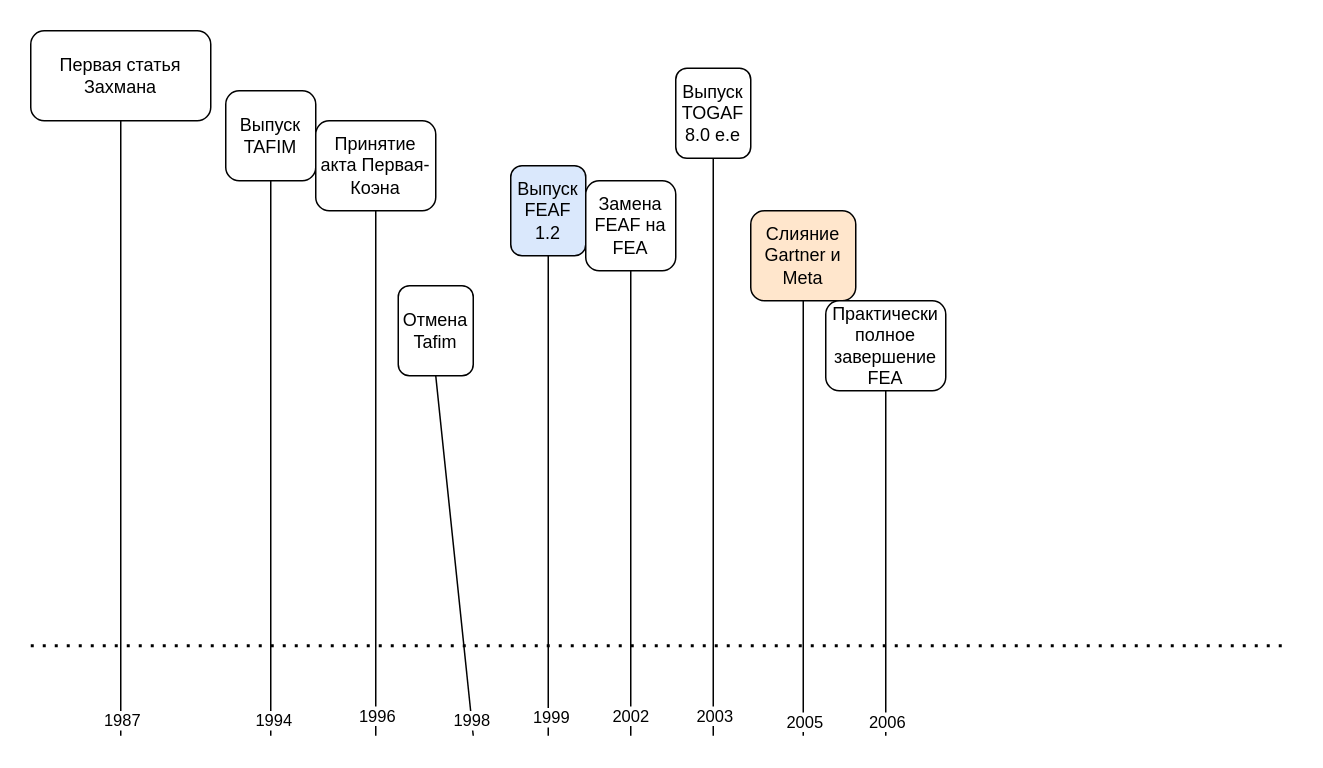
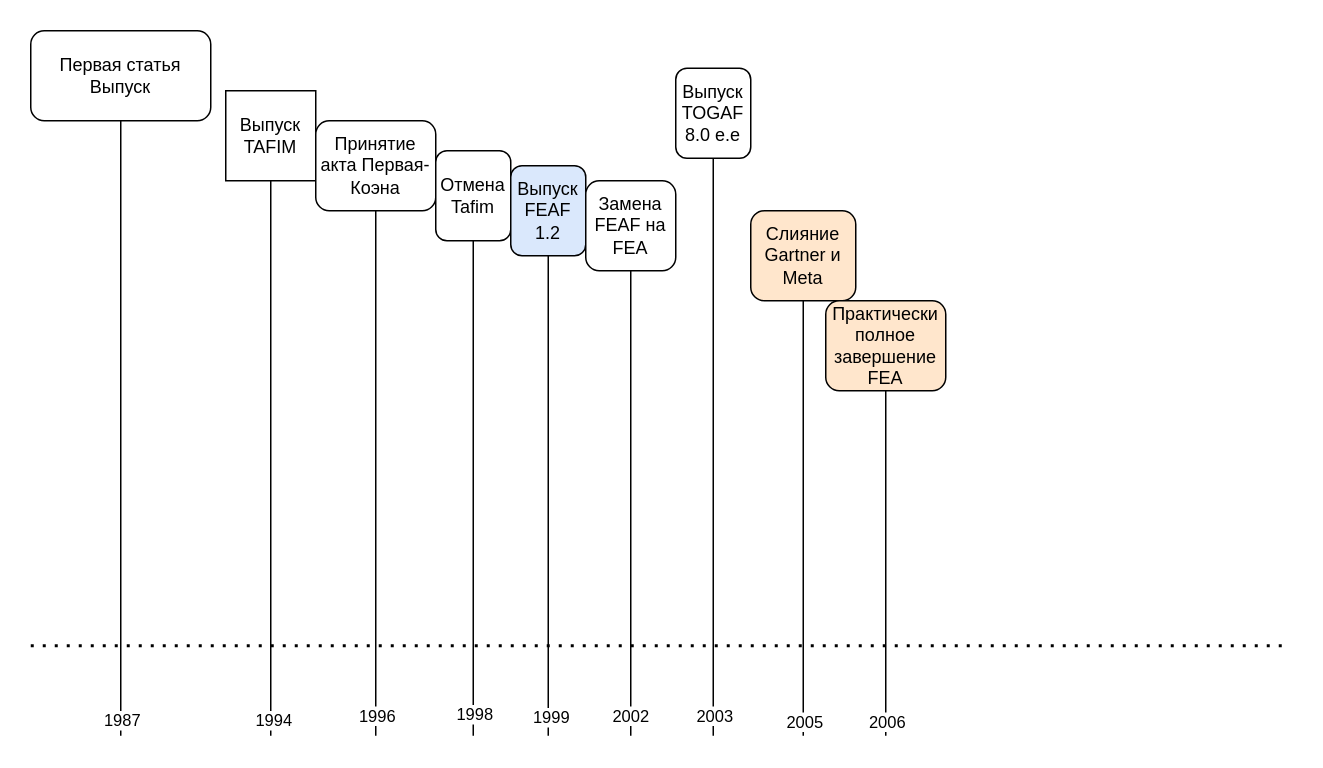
node "Первая статья Захмана": label "Первая статья Захмана" -> "Первая статья Выпуск"
node "Выпуск TAFIM": shape rounded rectangle -> rectangle
node "Отмена Tafim": moved (436, 331) -> (473, 196)
node "Практически полное завершение FEA": fillcolor #ffffff -> #ffe6cc
